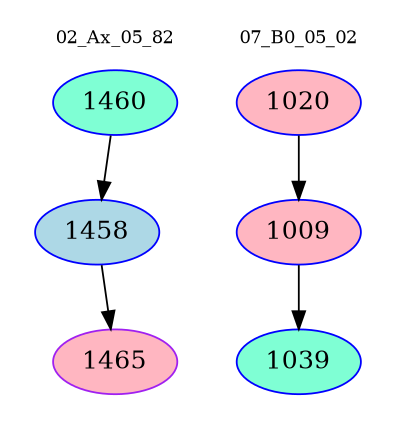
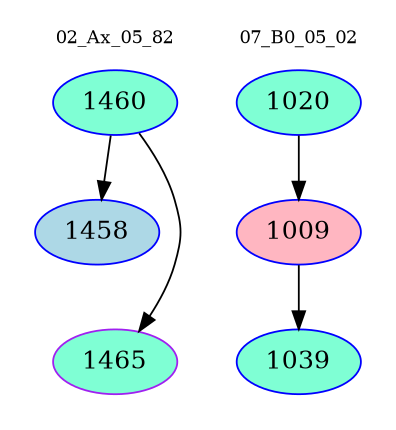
node "1020": fillcolor lightpink -> aquamarine
edge "1458" -> "1465": now "1460" -> "1465"
node "1465": fillcolor lightpink -> aquamarine
